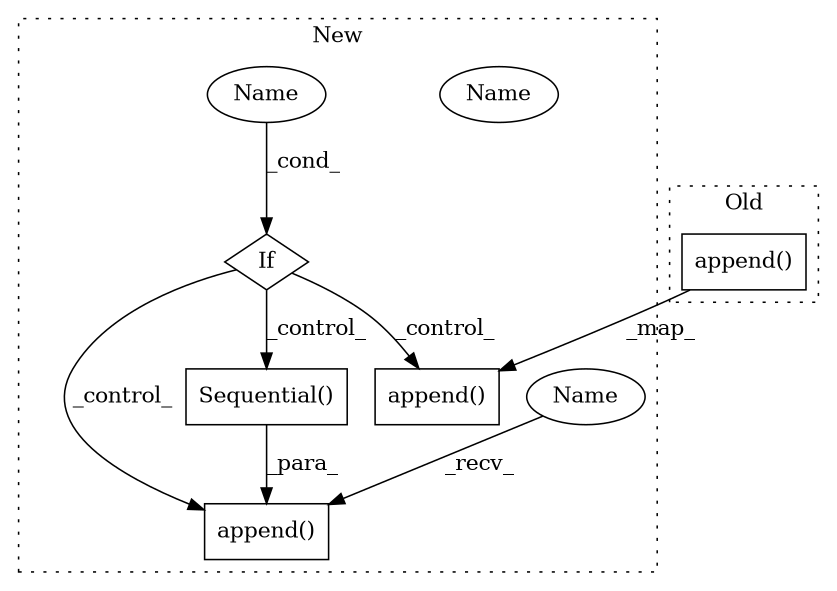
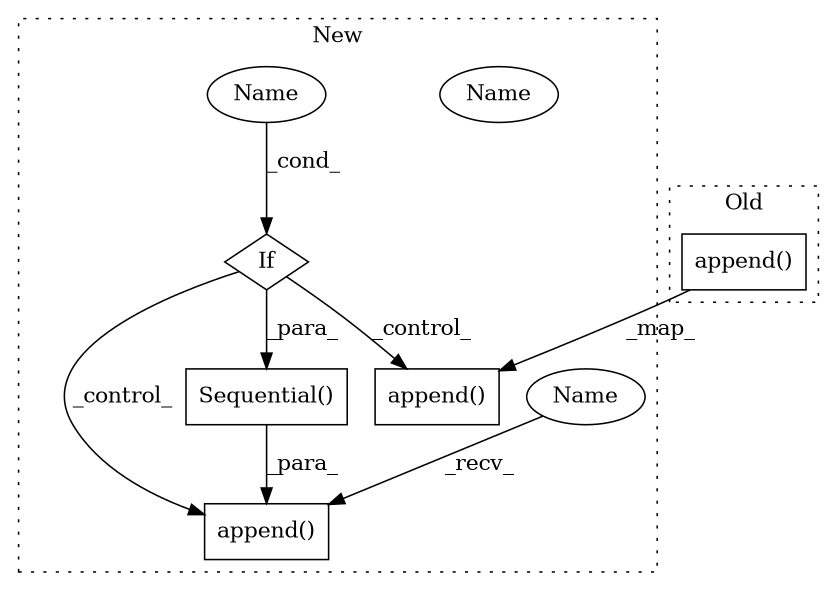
edge "If" -> "Sequential()": label "_control_" -> "_para_"
